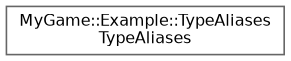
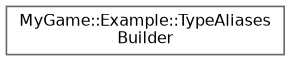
node "MyGame::Example::TypeAliases TypeAliases": label "MyGame::Example::TypeAliases TypeAliases" -> "MyGame::Example::TypeAliases Builder"
